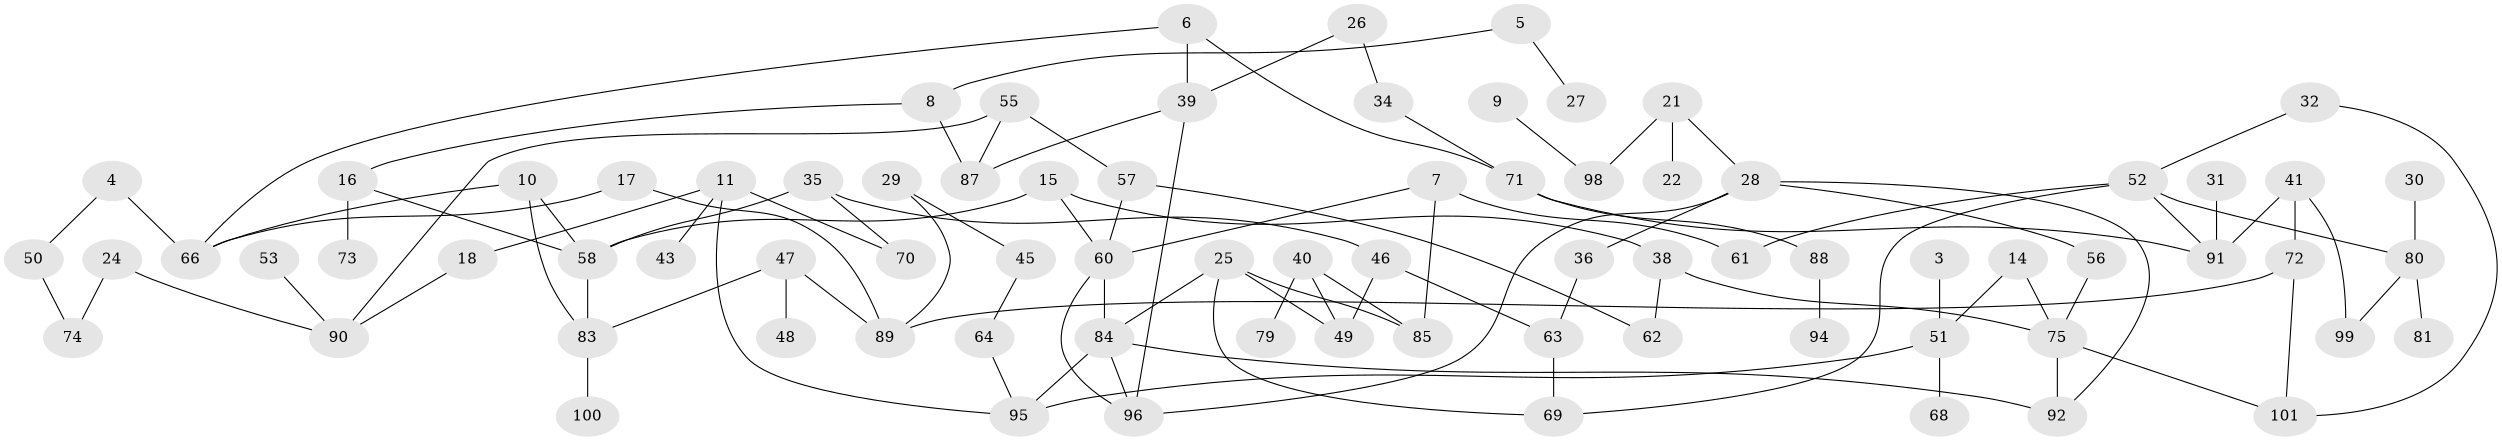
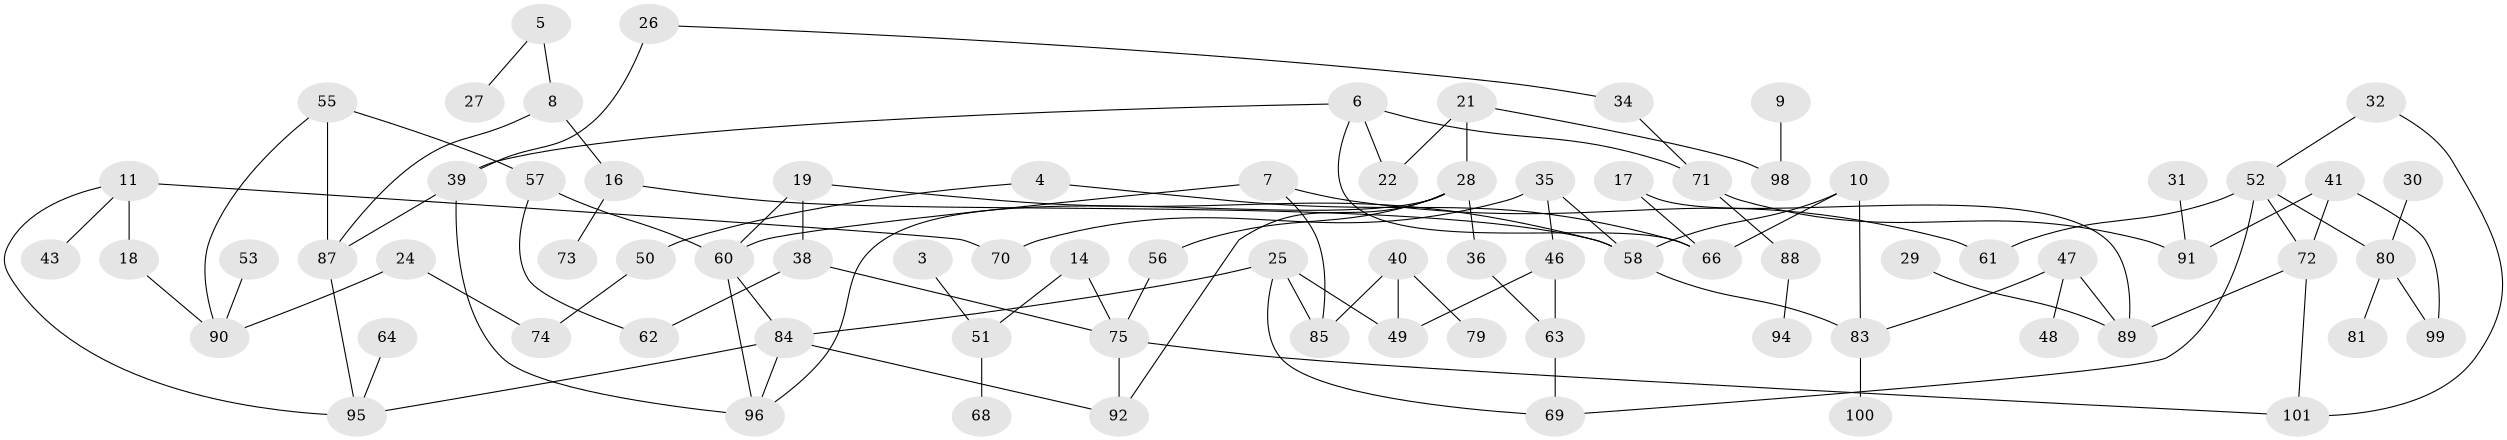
edge "6" -- "22": added
node "15": label "15" -> "19"
edge "52" -- "91": now "52" -- "72"
node "45": removed
edge "51" -- "95": now "87" -- "95"
